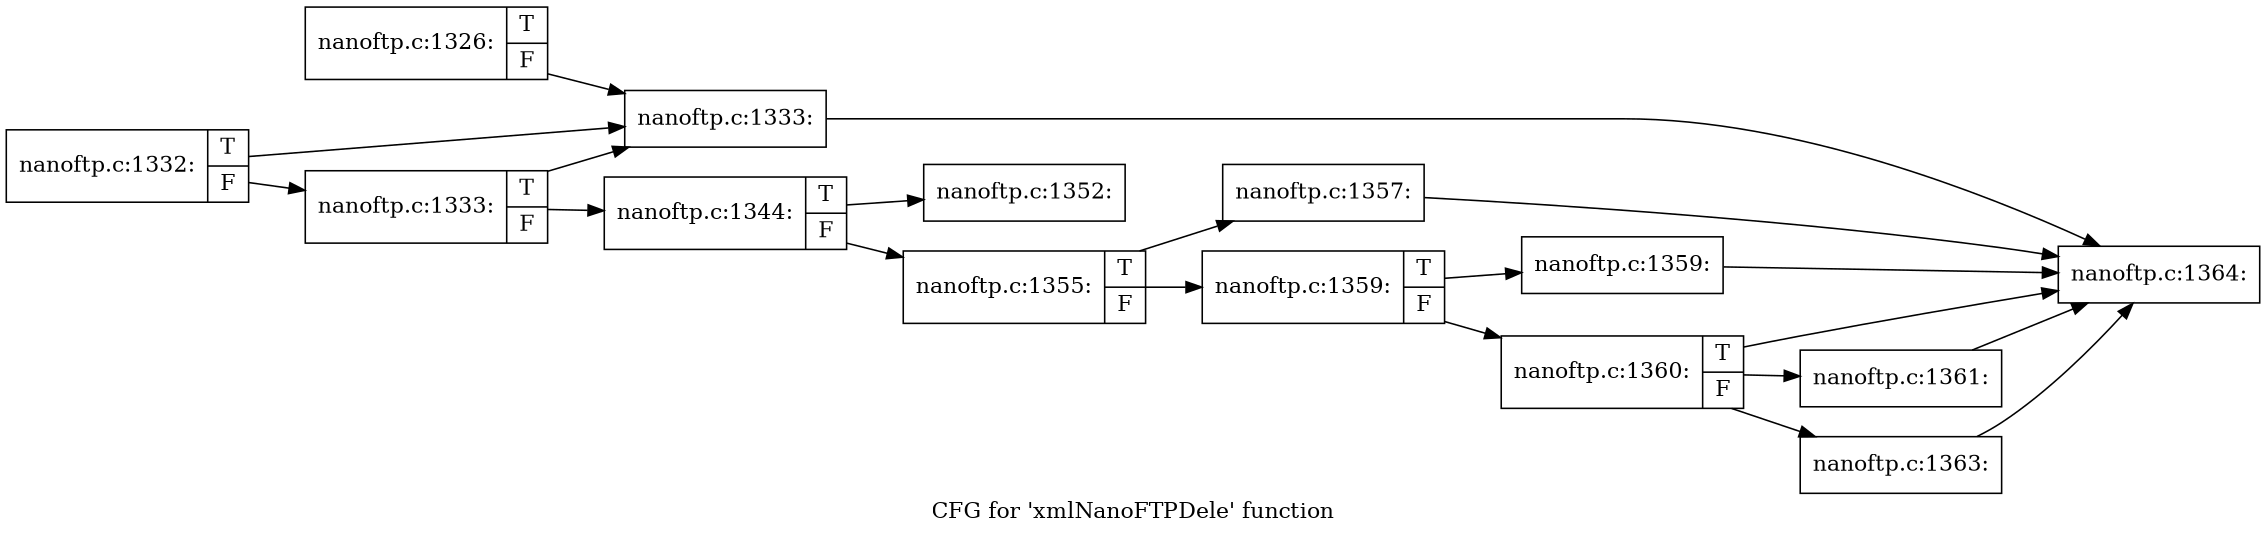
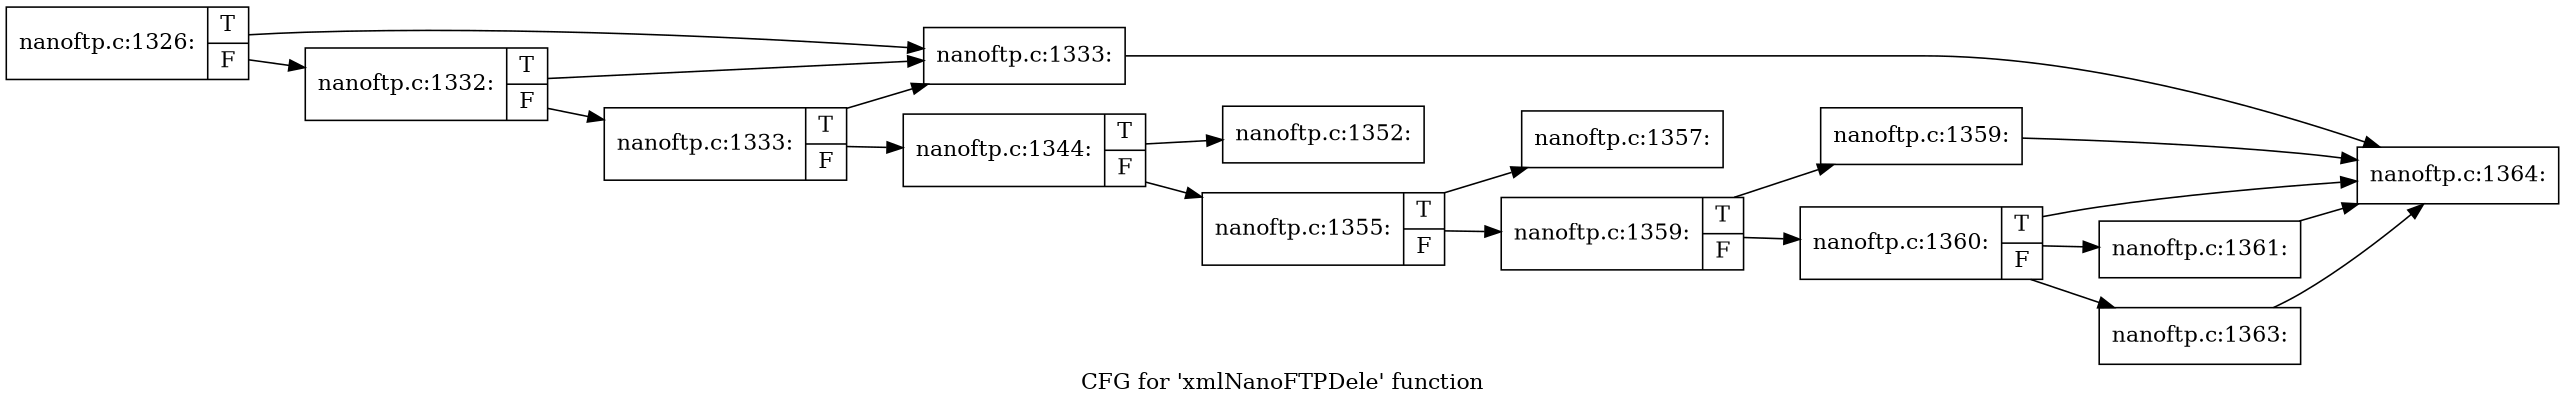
edge "nanoftp.c:1326:" -> "nanoftp.c:1332:": added
edge "nanoftp.c:1357:" -> "nanoftp.c:1364:": removed
